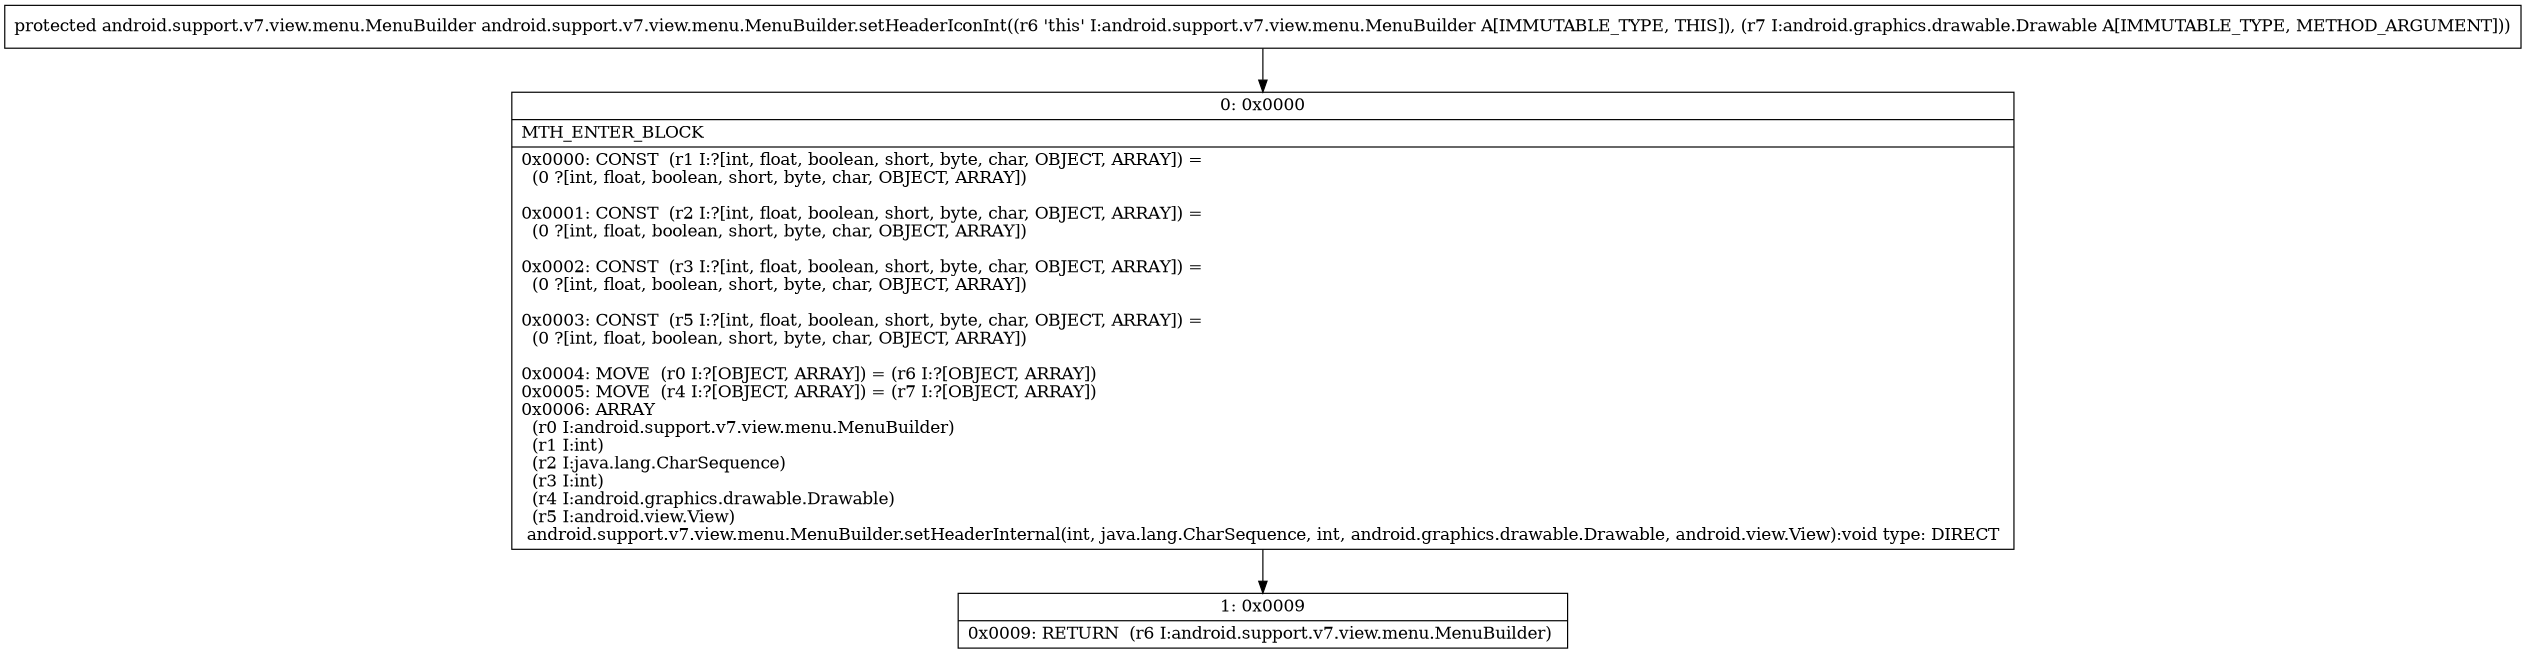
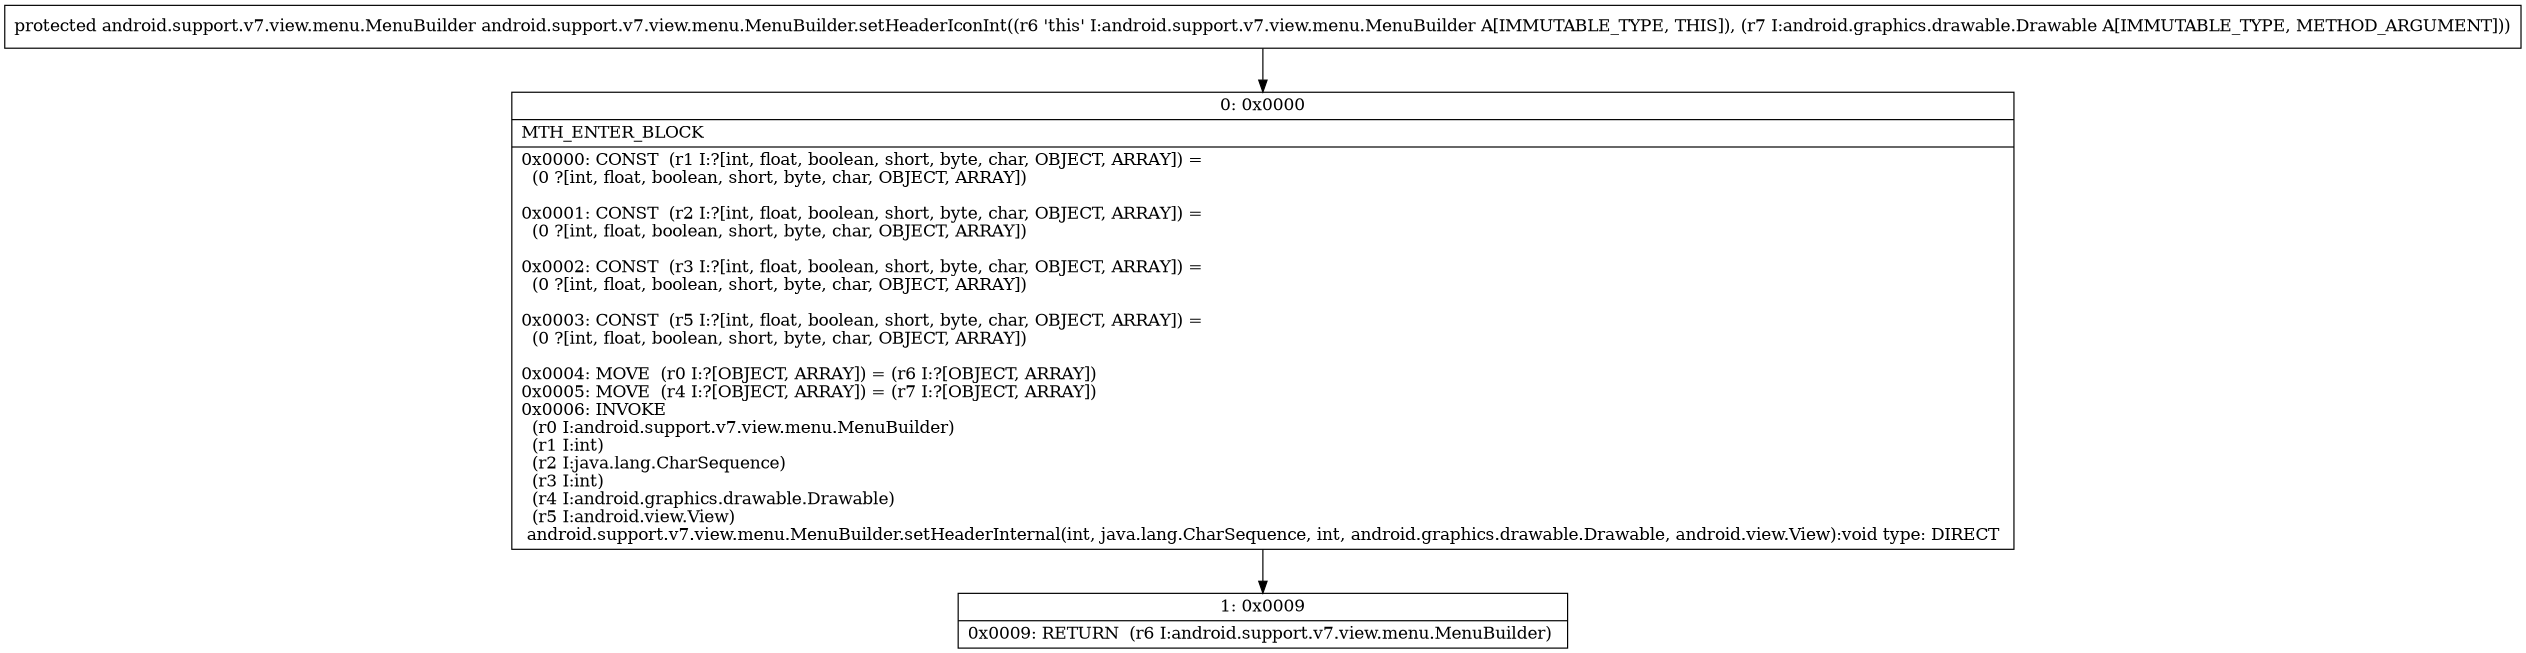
node "0: 0x0000": text "0x0006: ARRAY" -> "0x0006: INVOKE"
